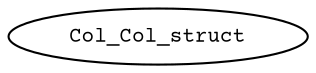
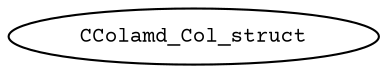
node "Col_Col_struct": label "Col_Col_struct" -> "CColamd_Col_struct"
